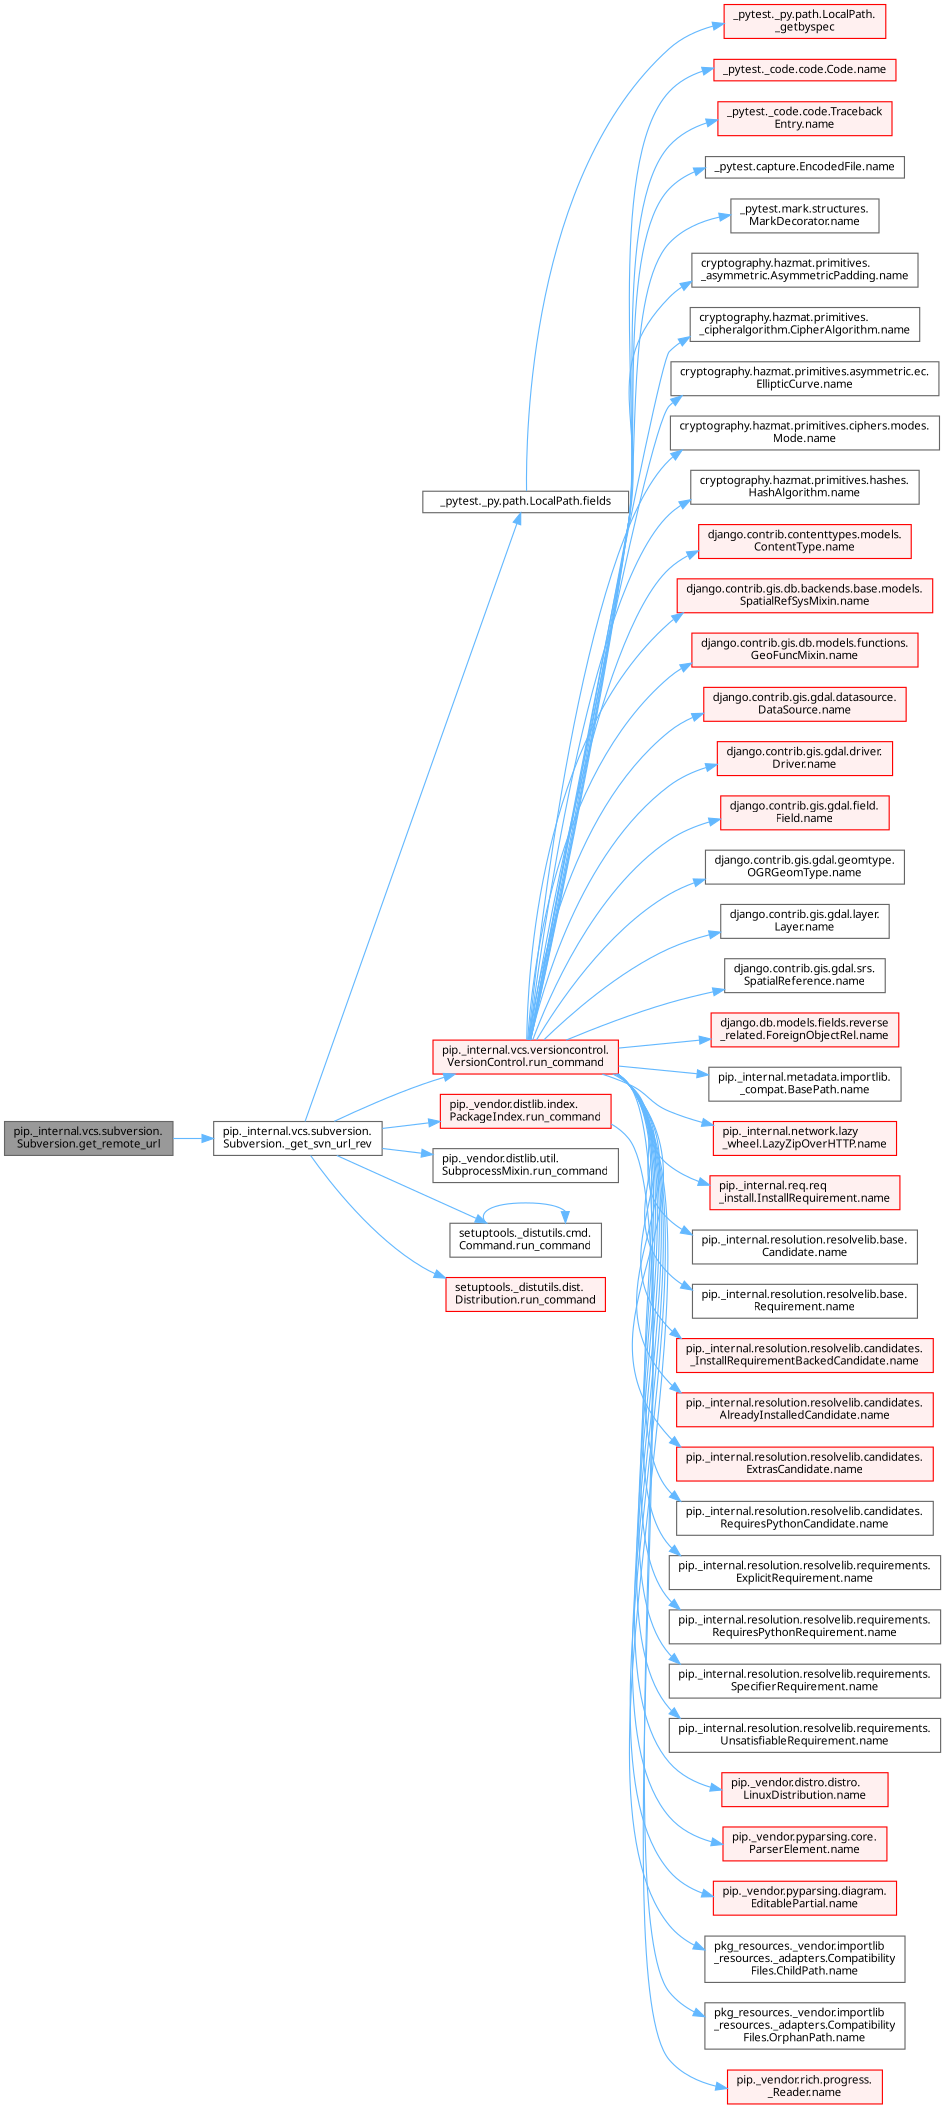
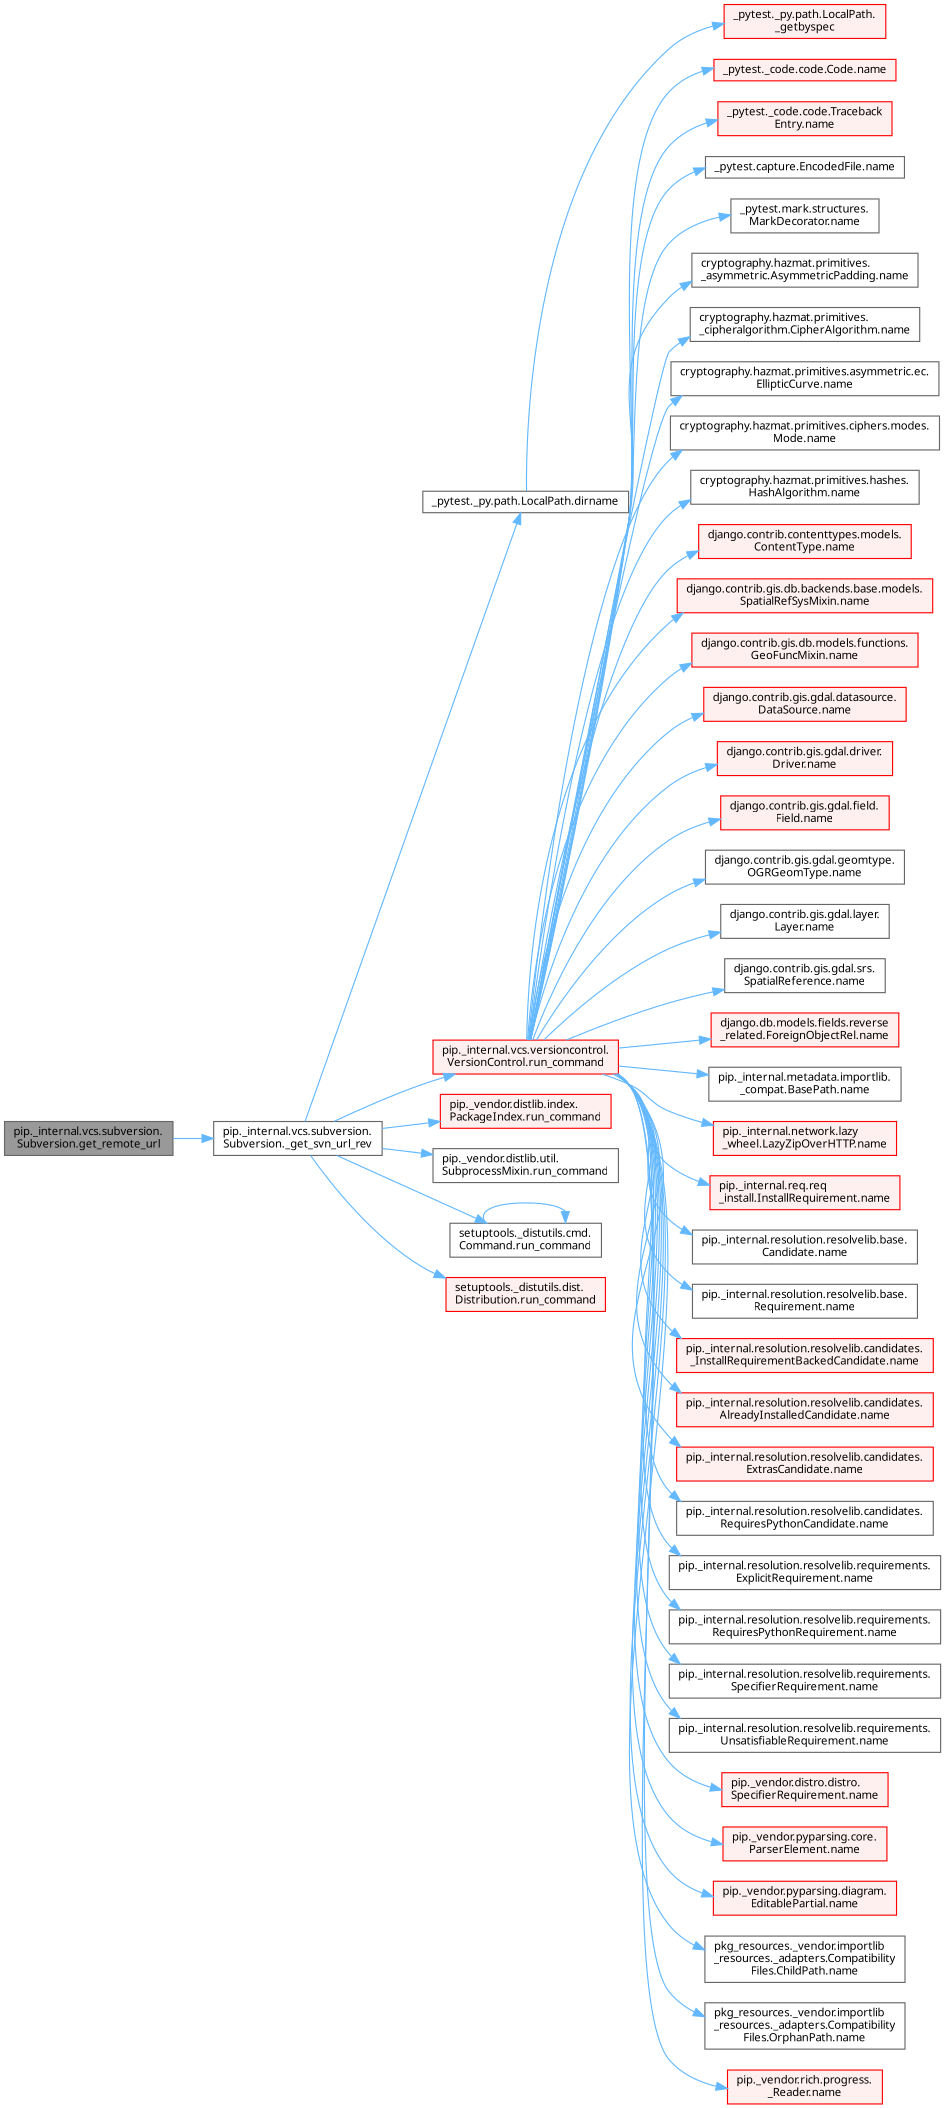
node "_pytest._py.path.LocalPath.fields": label "_pytest._py.path.LocalPath.fields" -> "_pytest._py.path.LocalPath.dirname"
edge "pip._vendor.distlib.index. PackageIndex.run_command" -> "pip._vendor.rich.progress. _Reader.name": now "pip._internal.vcs.versioncontrol. VersionControl.run_command" -> "pip._vendor.rich.progress. _Reader.name"
node "pip._vendor.distro.distro. LinuxDistribution.name": label "pip._vendor.distro.distro. LinuxDistribution.name" -> "pip._vendor.distro.distro. SpecifierRequirement.name"
